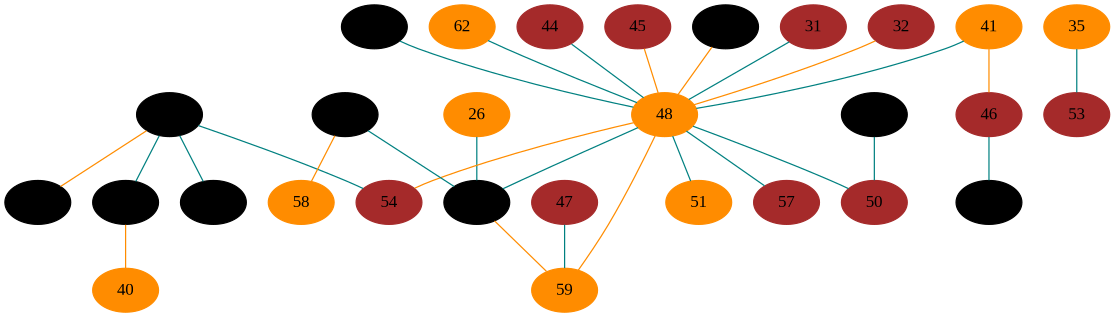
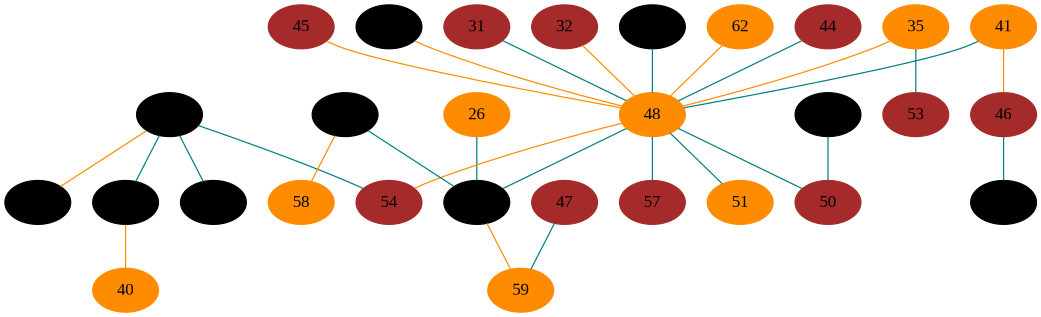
edge "62" -- "48": color teal -> darkorange
edge "48" -- "59": now "48" -- "35"
